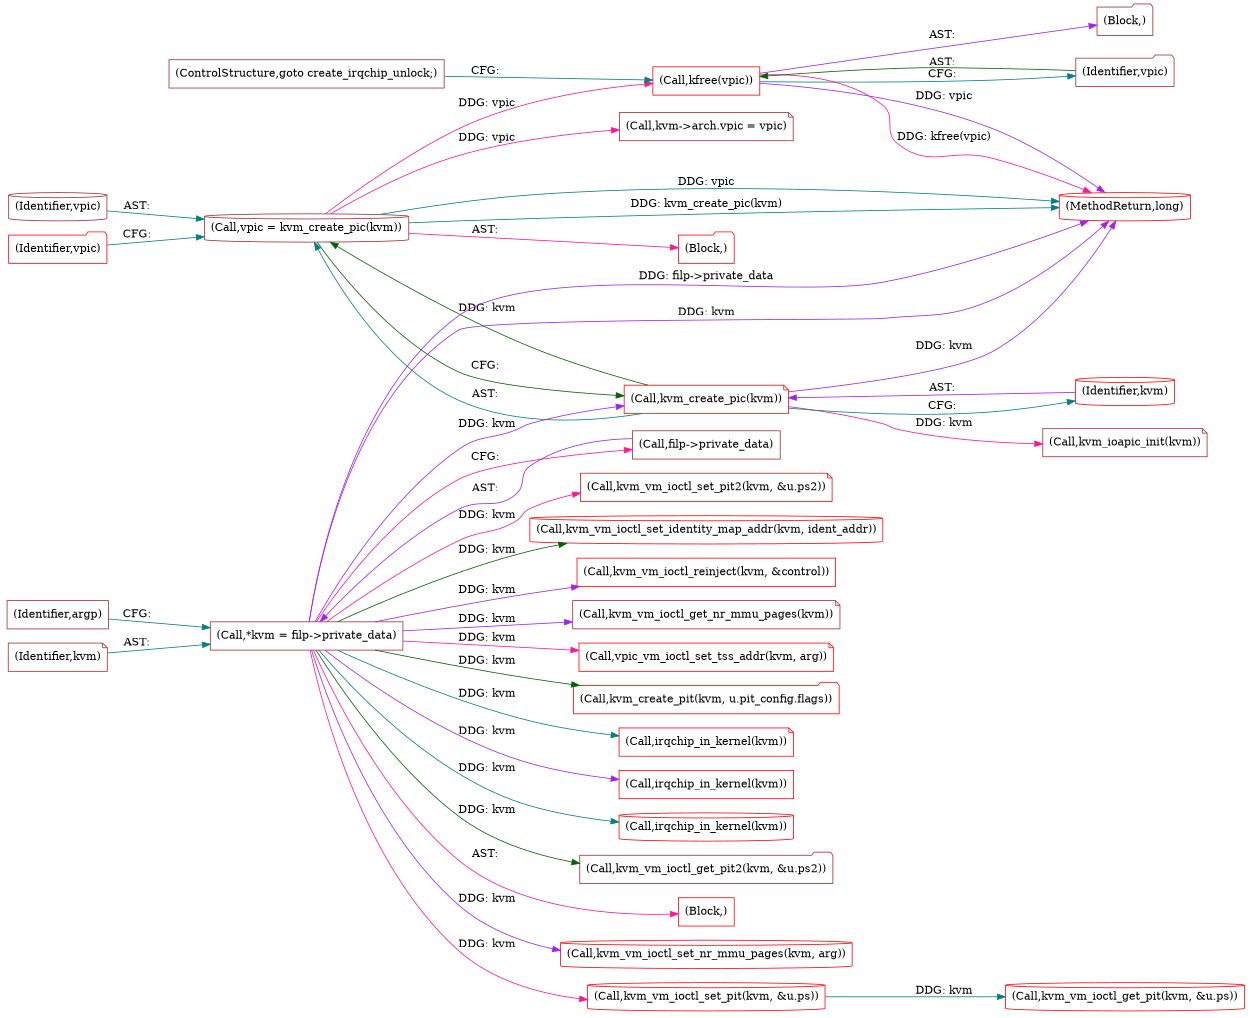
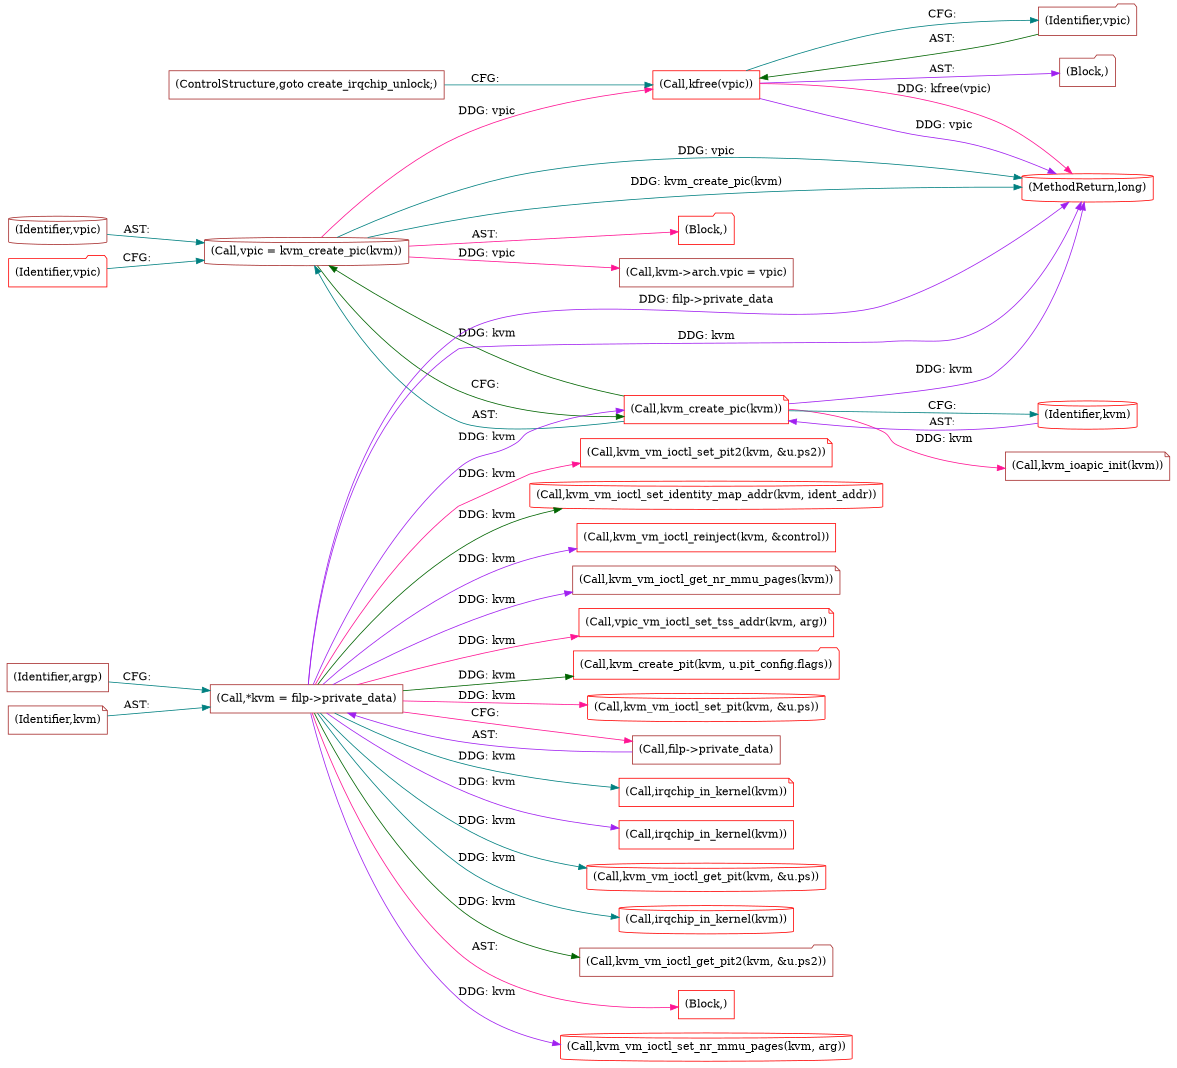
node "(Call,kvm->arch.vpic = vpic)": shape note -> box
edge "(Call,kvm_vm_ioctl_set_pit(kvm, &u.ps))" -> "(Call,kvm_vm_ioctl_get_pit(kvm, &u.ps))": now "(Call,*kvm = filp->private_data)" -> "(Call,kvm_vm_ioctl_get_pit(kvm, &u.ps))"
